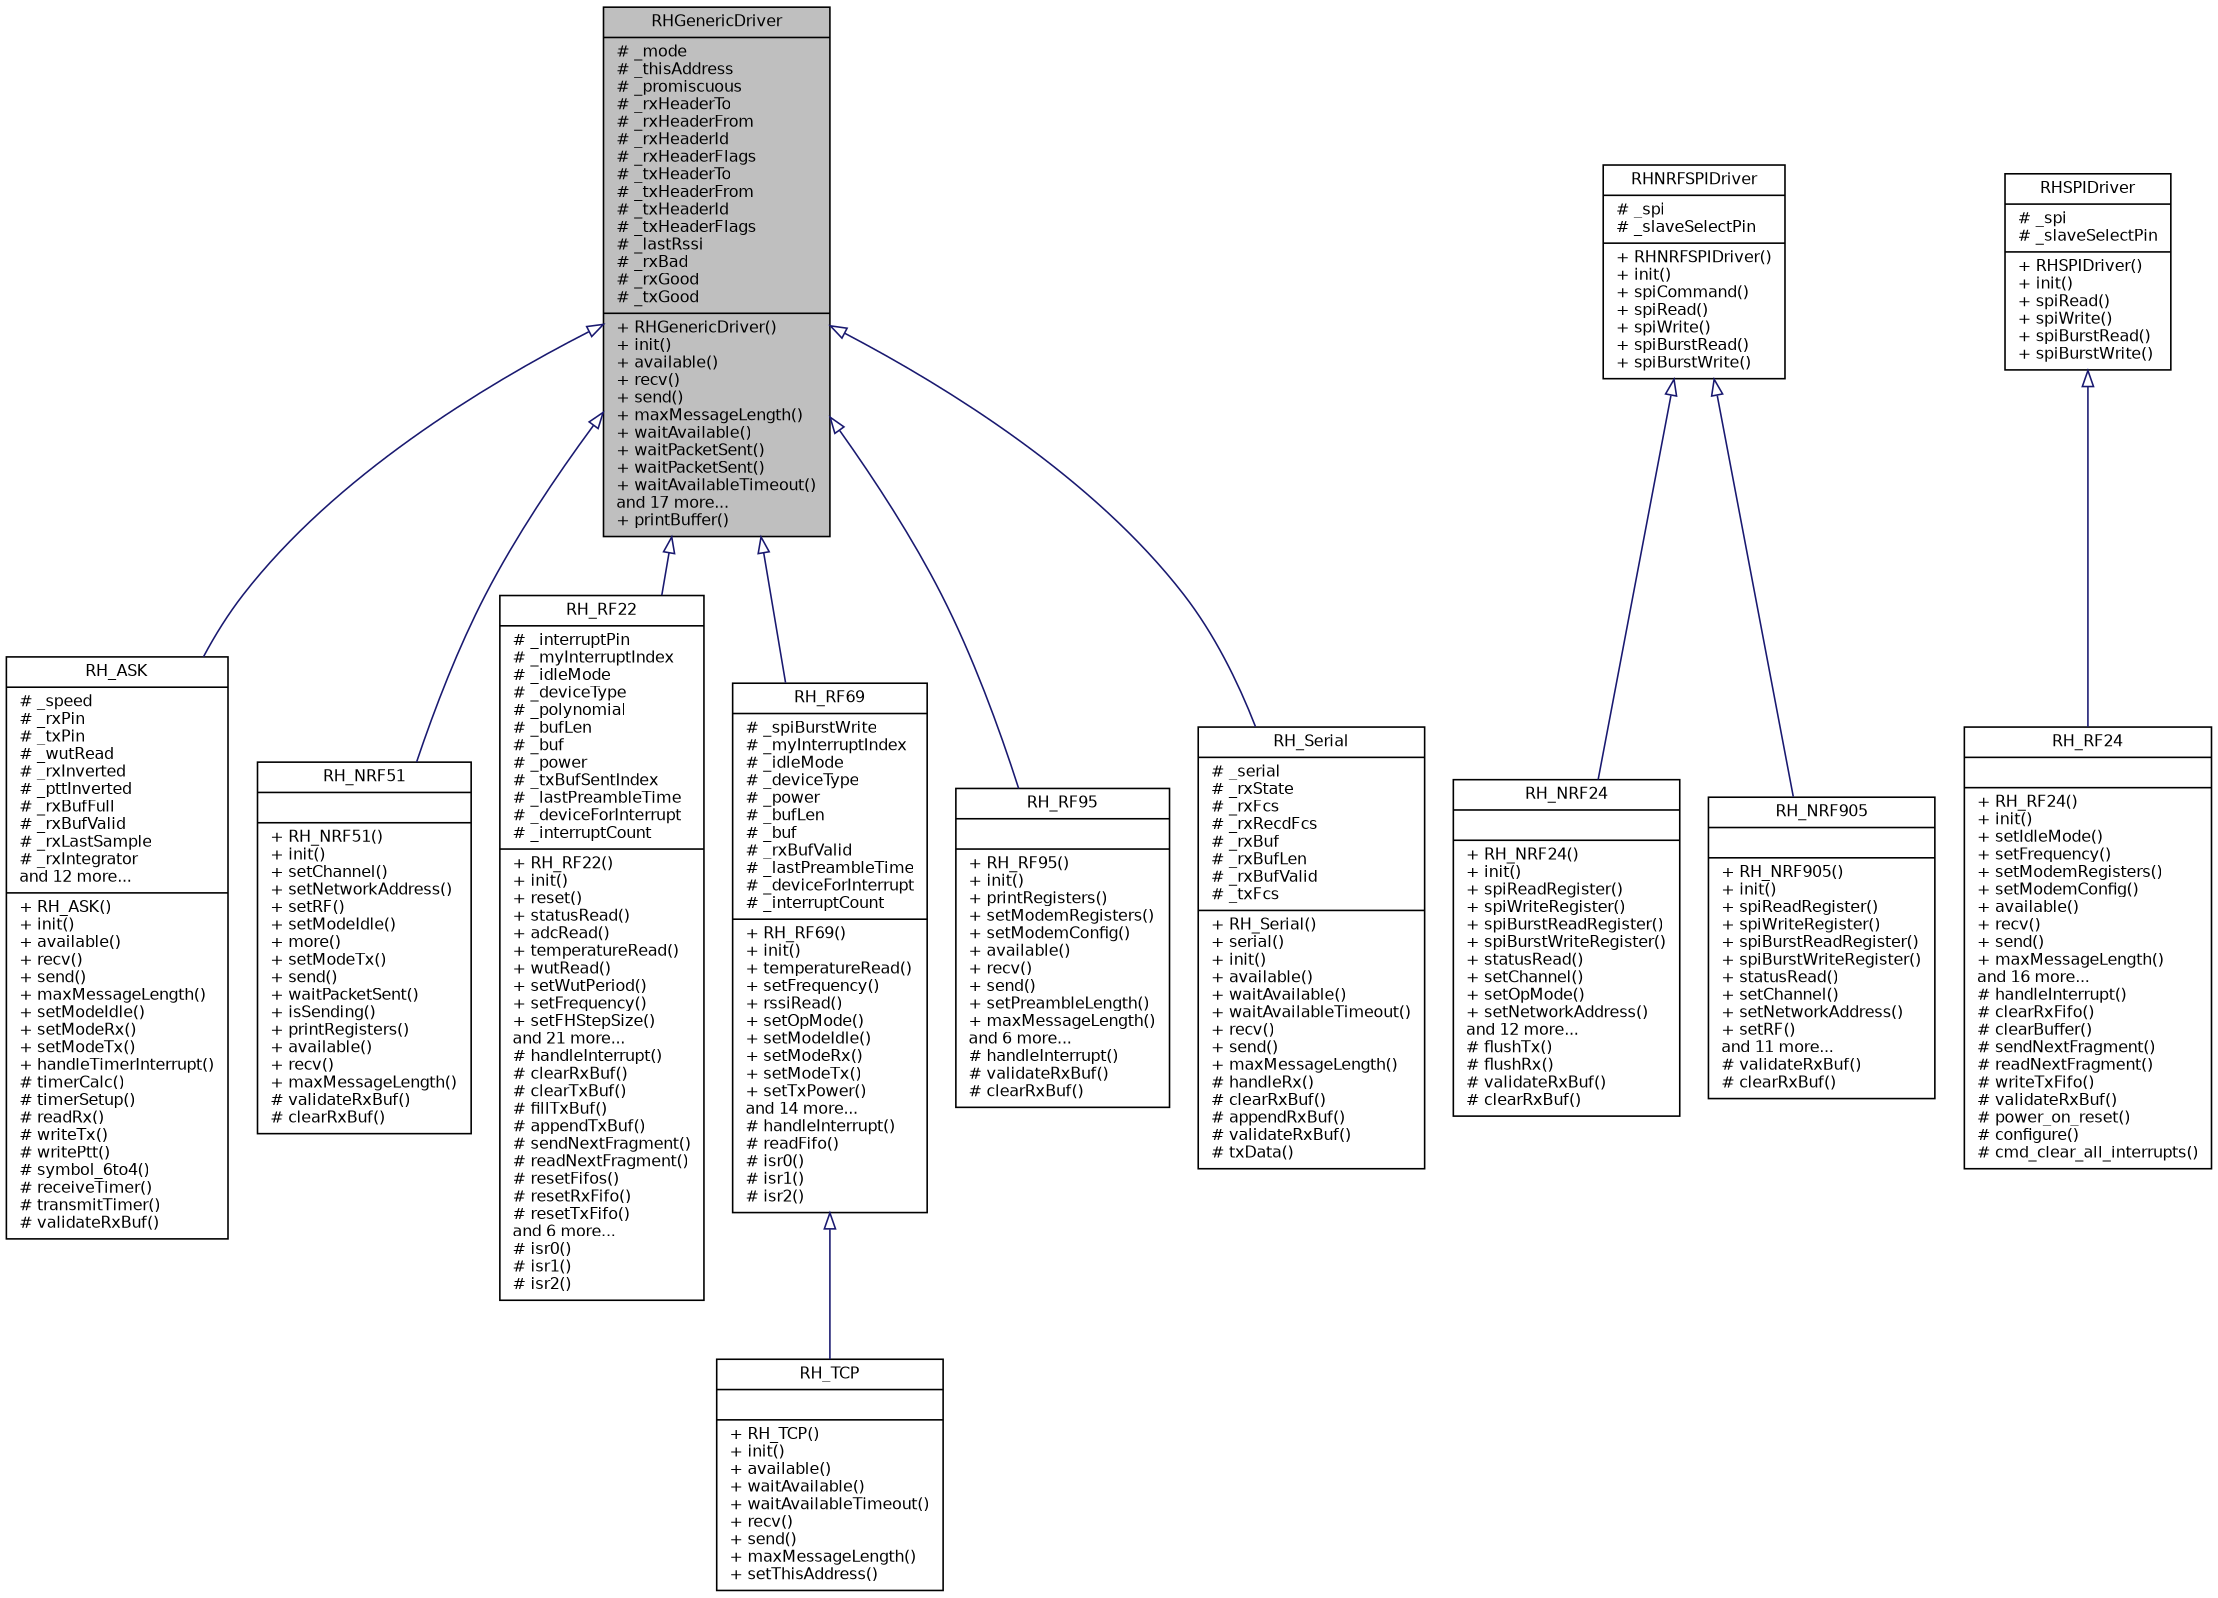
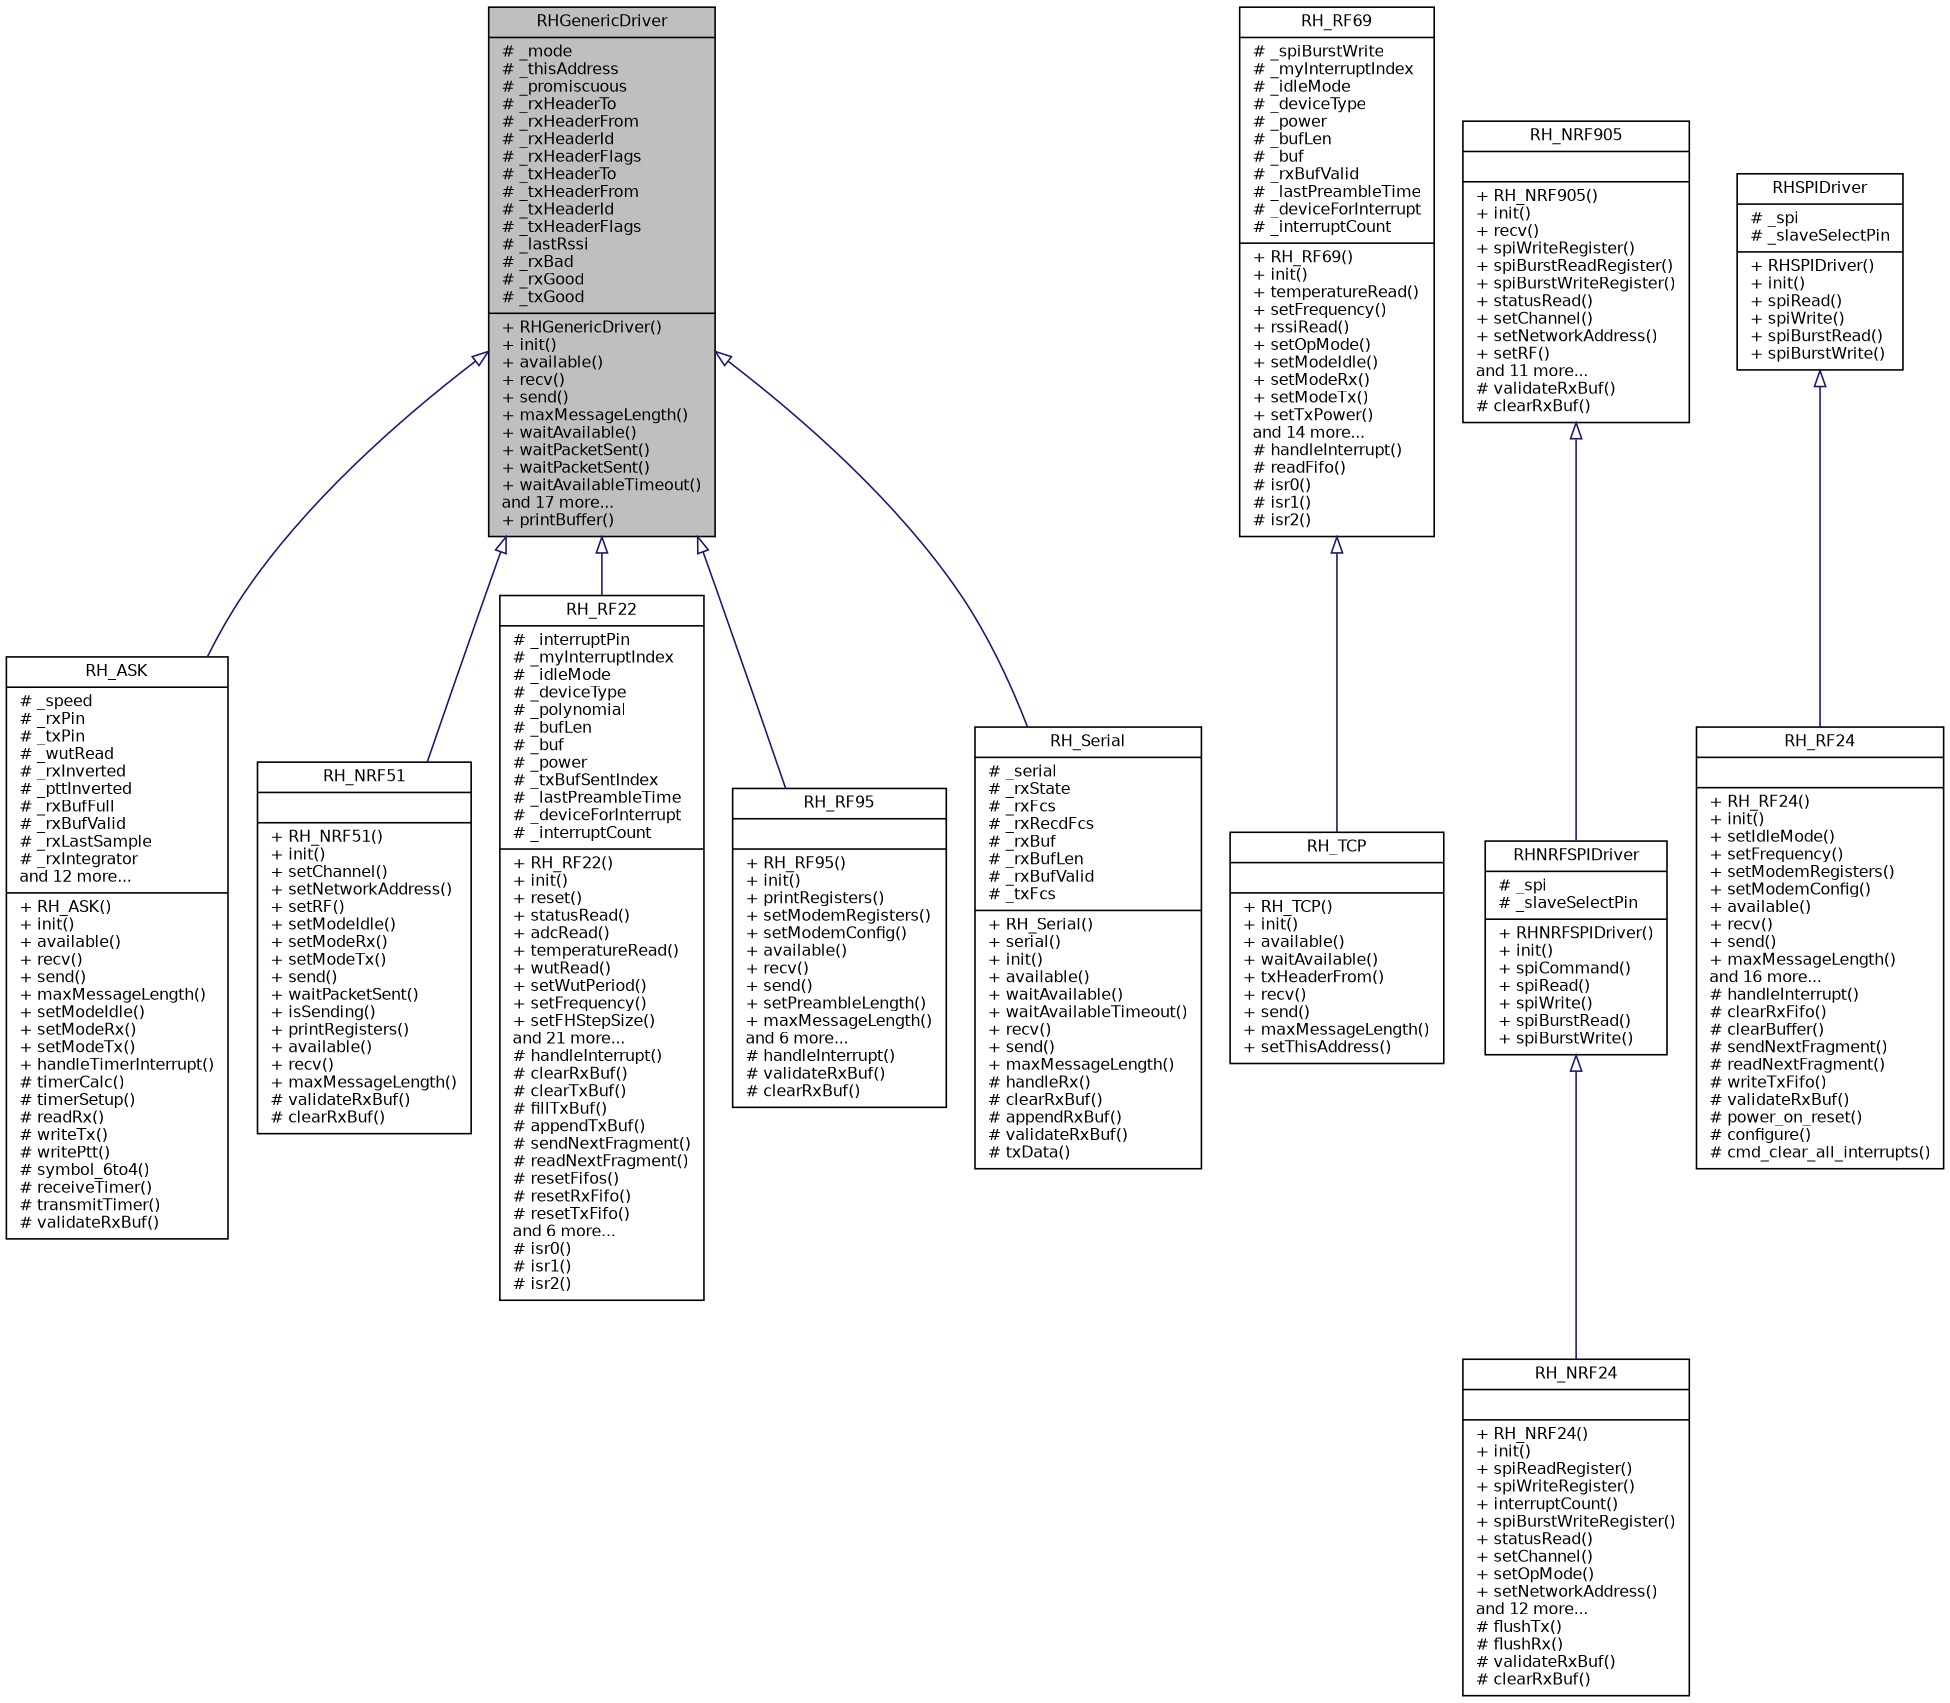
edge "RH_NRF905" -> "RHNRFSPIDriver": reversed
edge "RH_RF69" -> "RHGenericDriver": removed
node "RH_NRF905": text "+ spiReadRegister()" -> "+ recv()"
node "RH_NRF24": text "+ spiBurstReadRegister()" -> "+ interruptCount()"
node "RH_NRF51": text "+ more()" -> "+ setModeRx()"
node "RH_TCP": text "+ waitAvailableTimeout()" -> "+ txHeaderFrom()"
